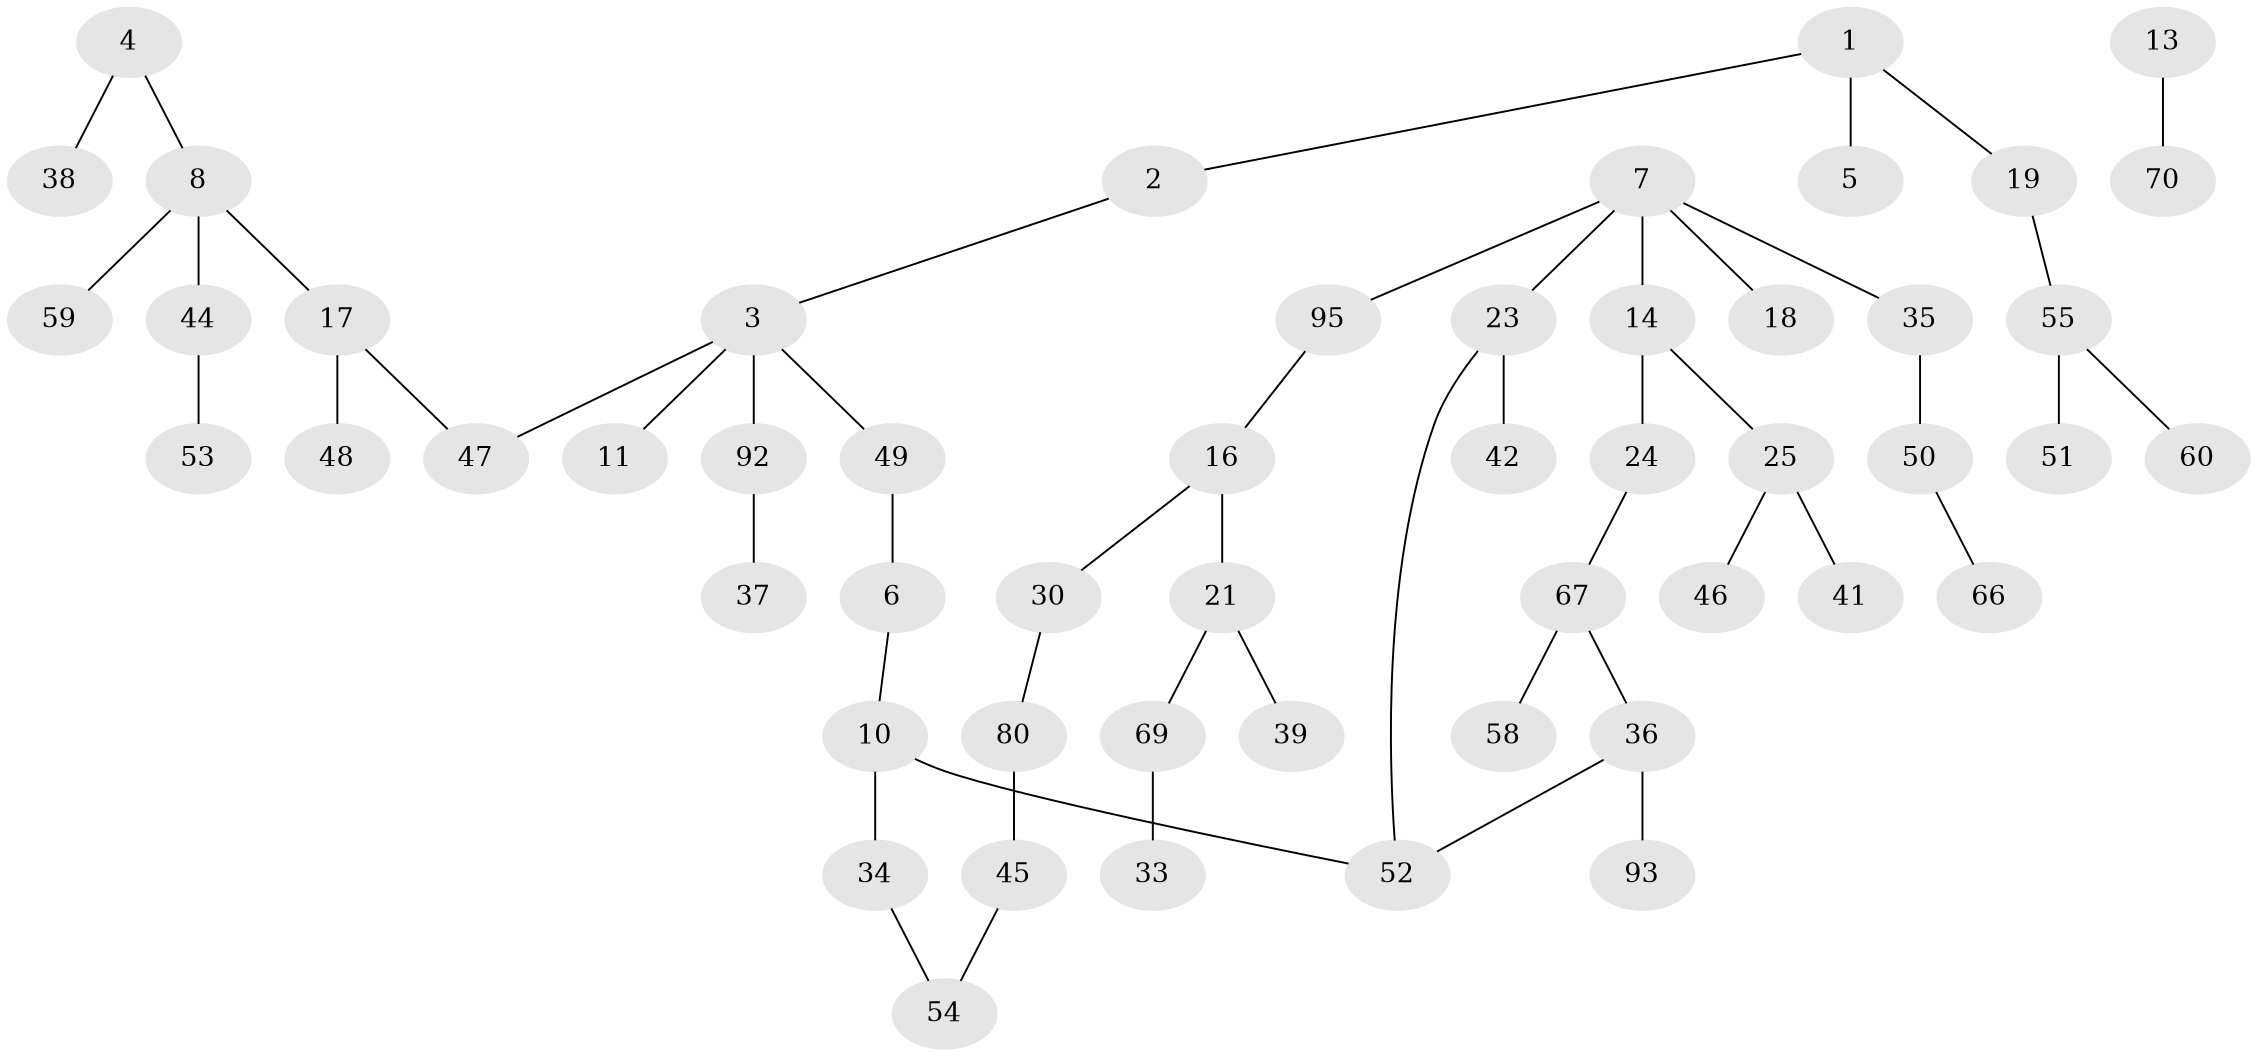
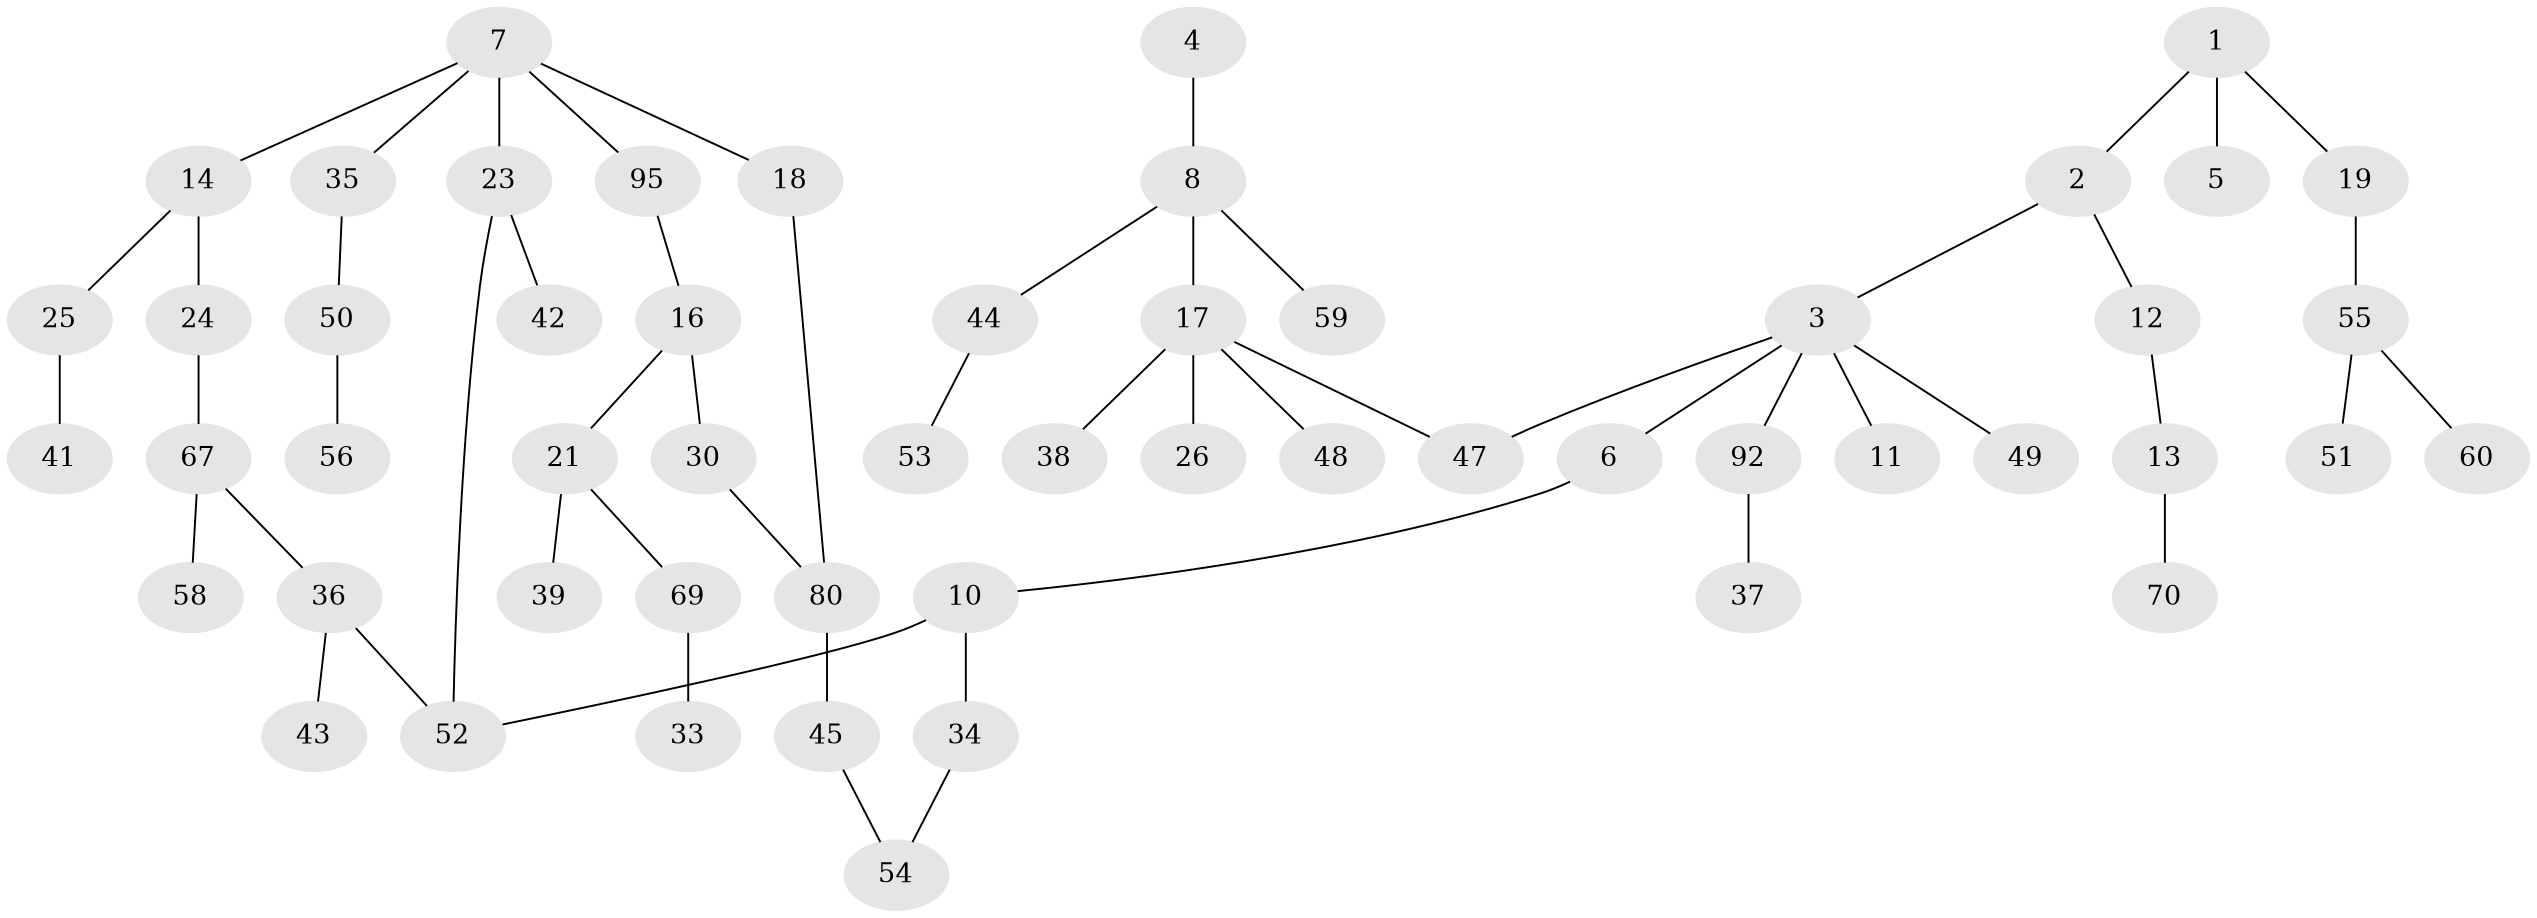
edge "4" -- "38": now "17" -- "38"
node "12": added
edge "18" -- "80": added
node "26": added
edge "49" -- "6": now "3" -- "6"
node "46": removed
node "66": label "66" -> "56"
node "93": label "93" -> "43"
